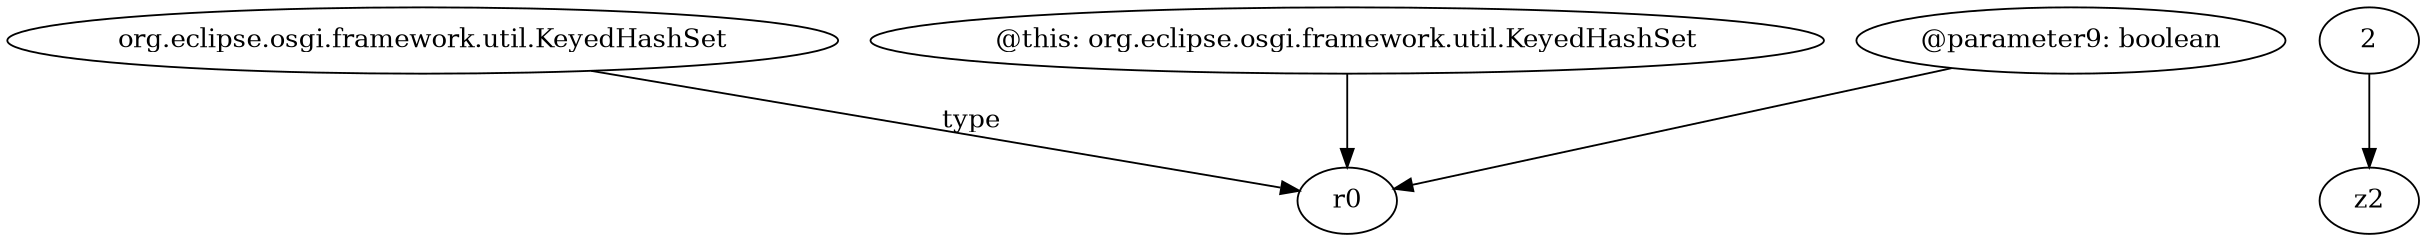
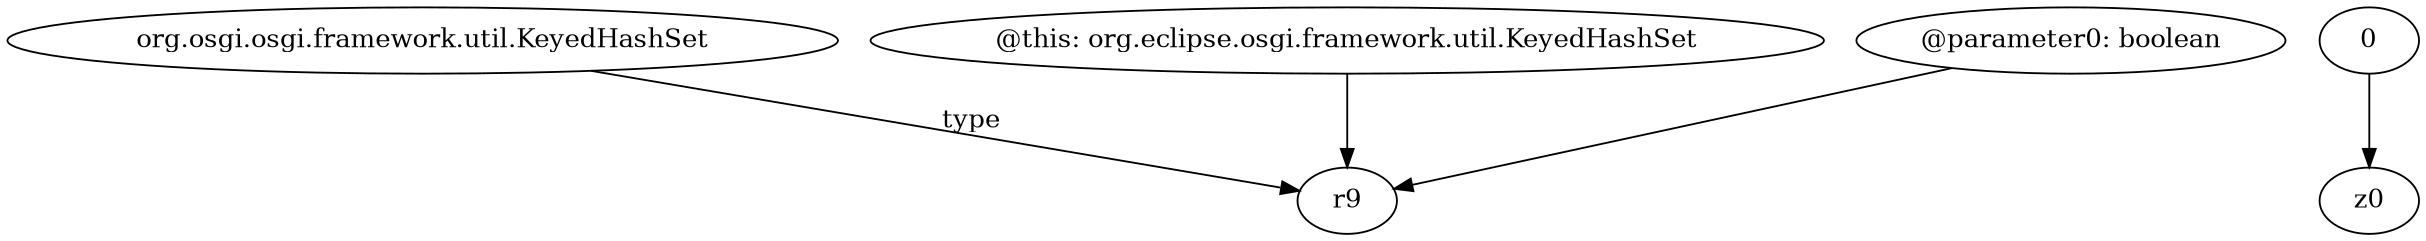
node "org.eclipse.osgi.framework.util.KeyedHashSet": label "org.eclipse.osgi.framework.util.KeyedHashSet" -> "org.osgi.osgi.framework.util.KeyedHashSet"
node "@parameter9: boolean": label "@parameter9: boolean" -> "@parameter0: boolean"
node "2": label "2" -> "0"
node "r0": label "r0" -> "r9"
node "z2": label "z2" -> "z0"
